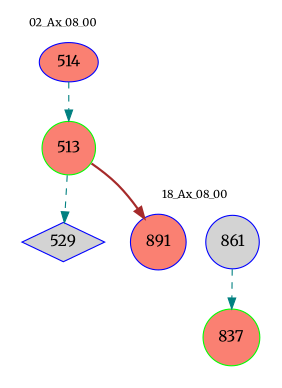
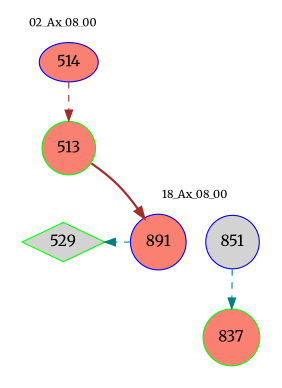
edge "514" -> "513": color teal -> brown
edge "513" -> "529": now "891" -> "529"
node "529": color blue -> green
node "861": label "861" -> "851"
